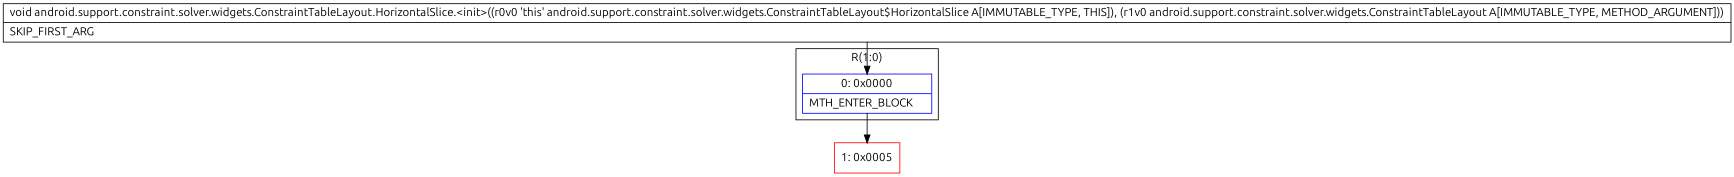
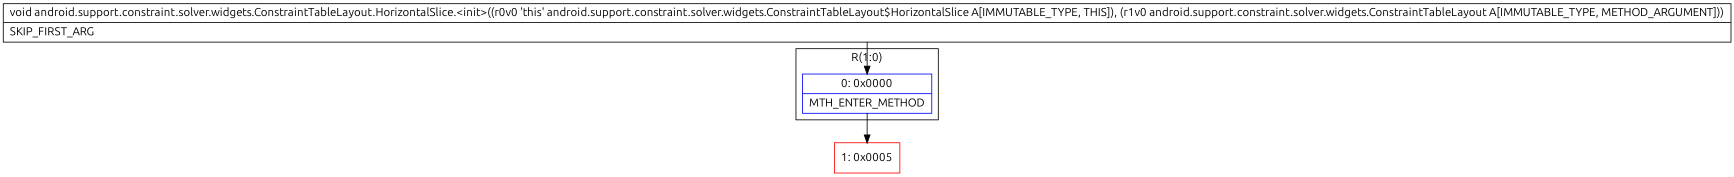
node "0: 0x0000": text "MTH_ENTER_BLOCK" -> "MTH_ENTER_METHOD"
